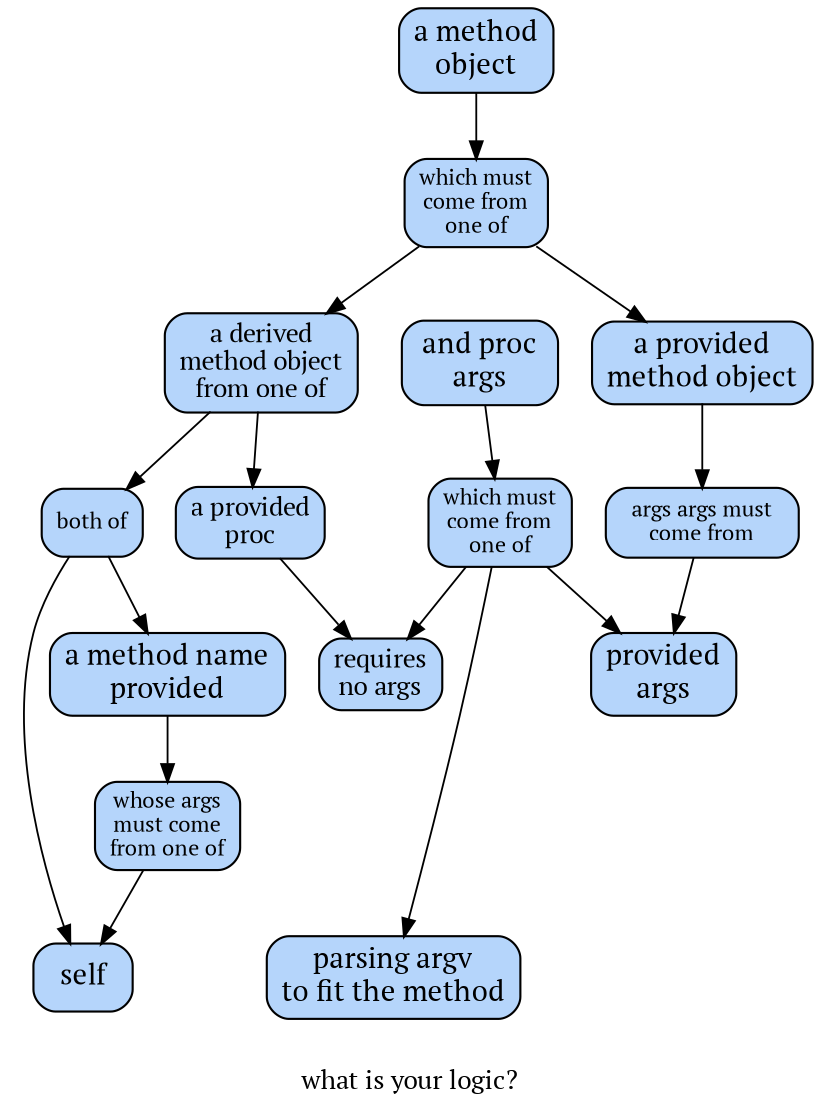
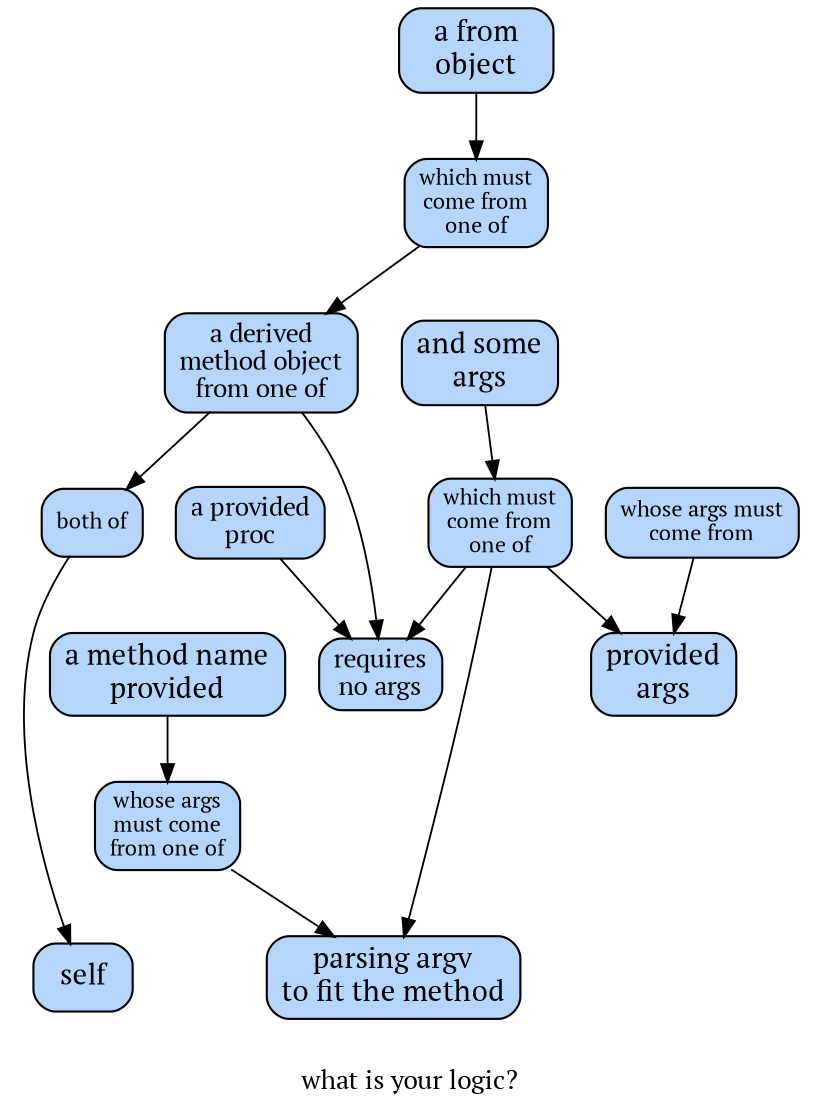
node "a method object": label "a method object" -> "a from object"
node "and proc args": label "and proc args" -> "and some args"
node "a provided method object": removed
edge "a derived method object from one of" -> "a provided proc": now "a derived method object from one of" -> "requires no args"
node "args args must come from": label "args args must come from" -> "whose args must come from"
edge "both of" -> "a method name provided": removed
edge "whose args must come from one of" -> "self": now "whose args must come from one of" -> "parsing argv to fit the method"
